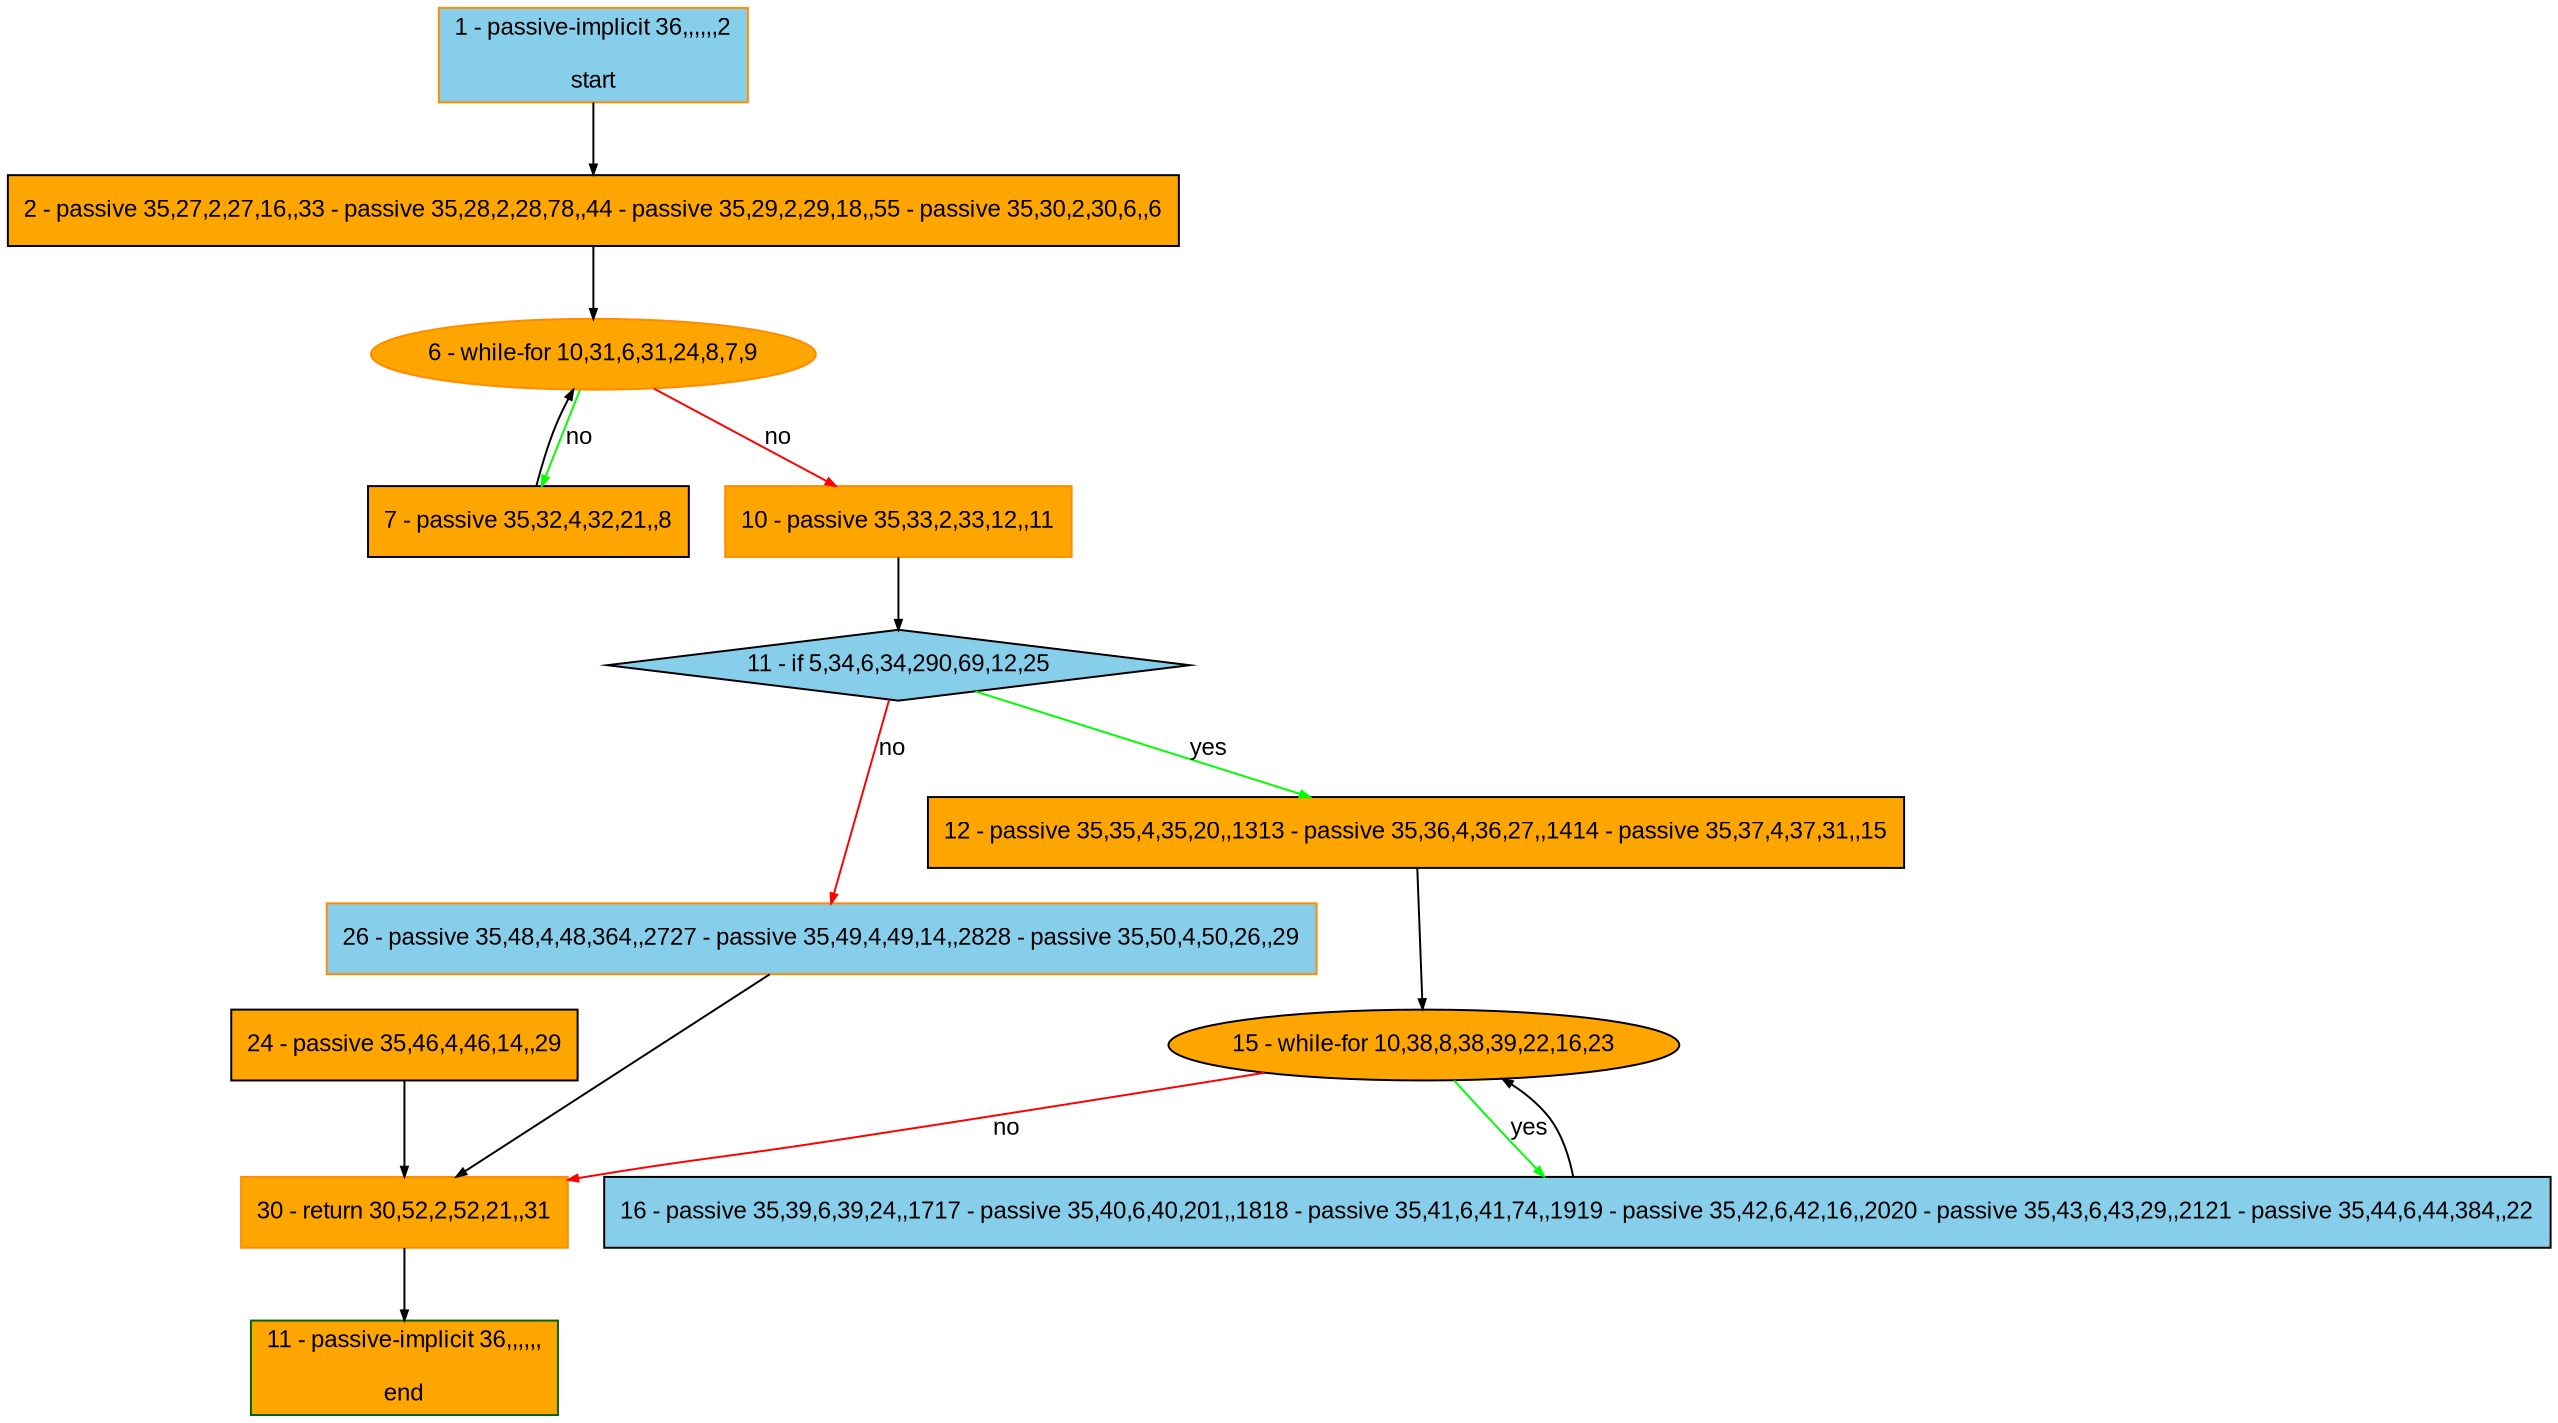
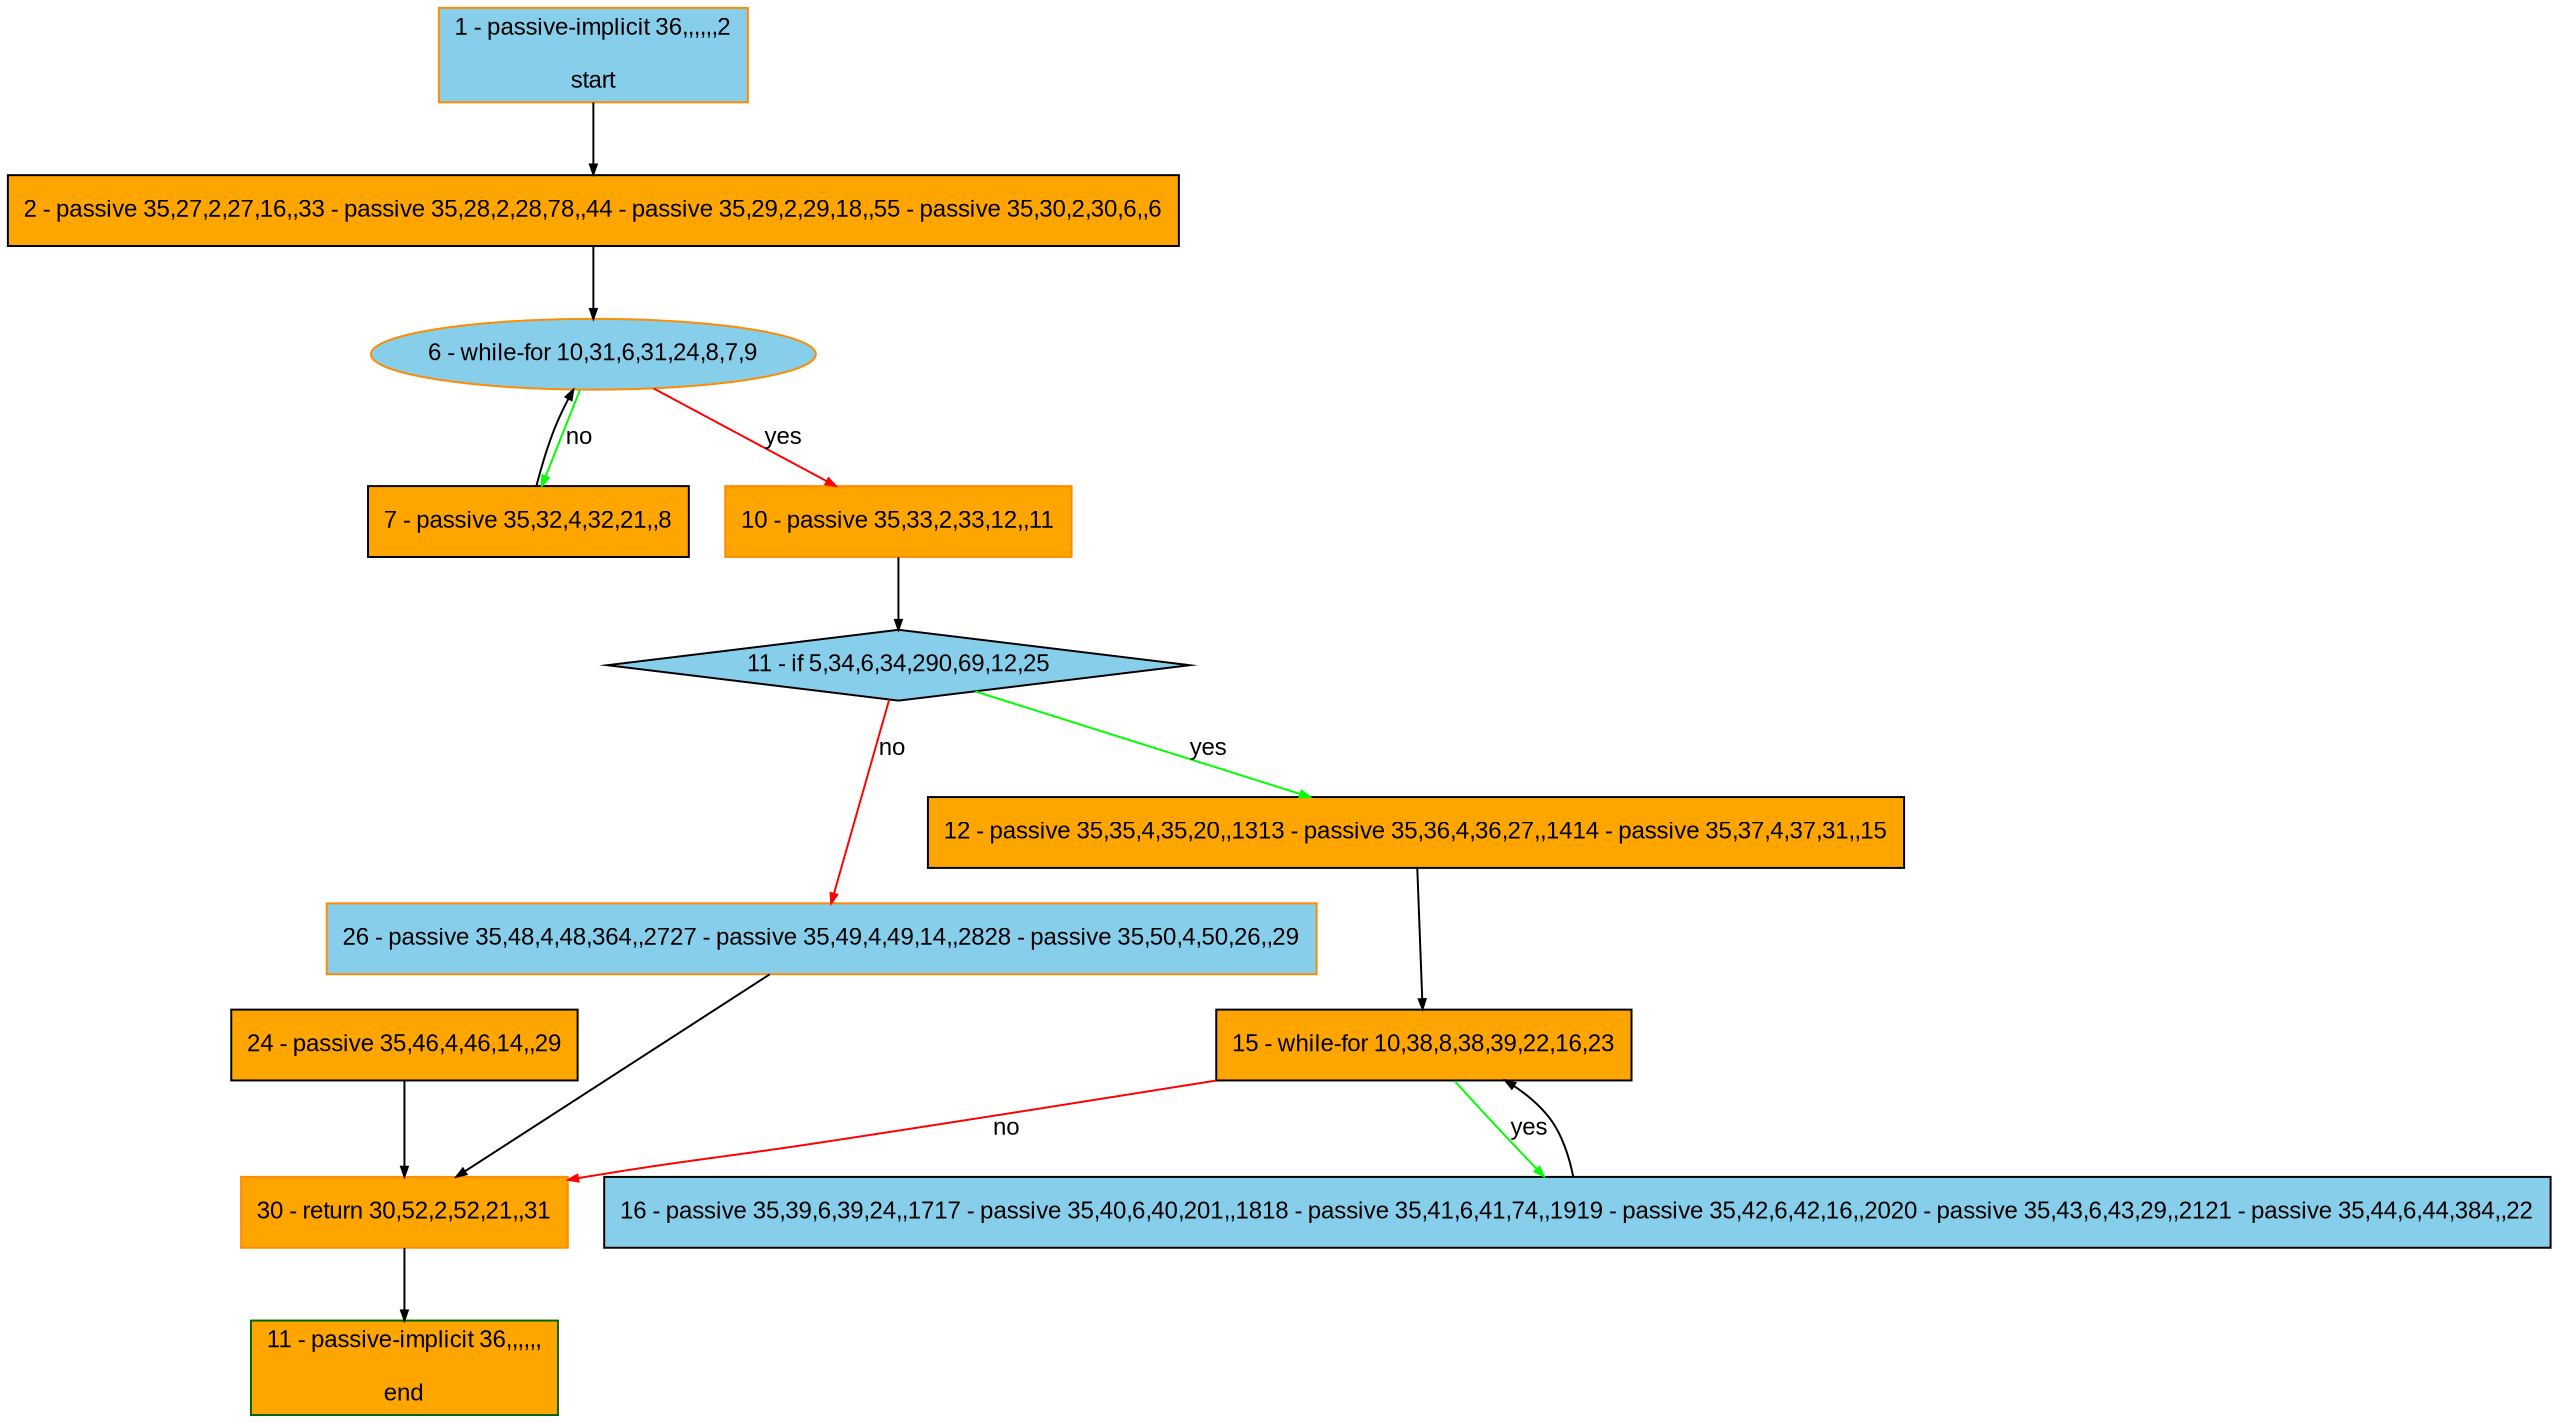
node "6 - while-for 10,31,6,31,24,8,7,9": fillcolor orange -> skyblue
edge "6 - while-for 10,31,6,31,24,8,7,9" -> "10 - passive 35,33,2,33,12,,11": label "no" -> "yes"
node "15 - while-for 10,38,8,38,39,22,16,23": shape ellipse -> box
